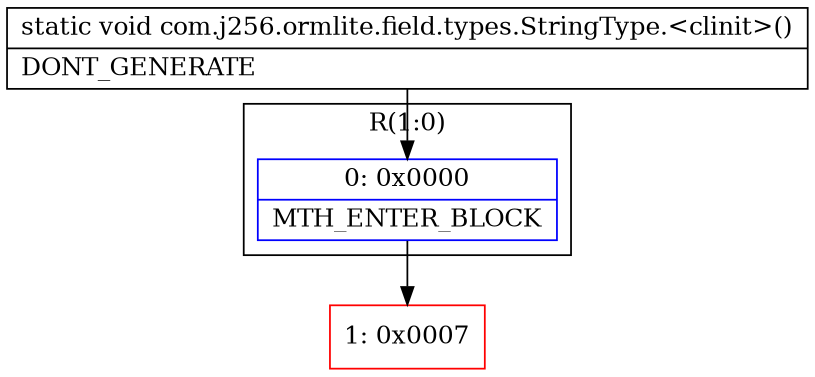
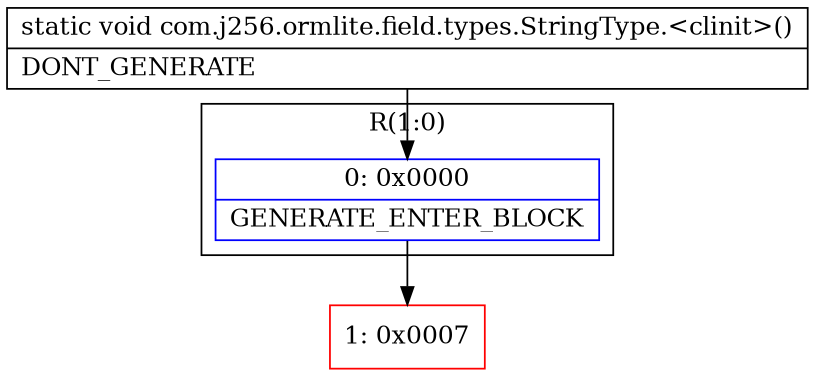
node "0: 0x0000": text "MTH_ENTER_BLOCK" -> "GENERATE_ENTER_BLOCK"
